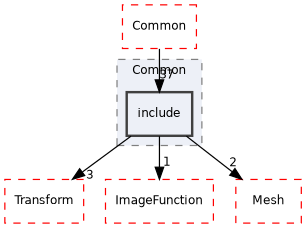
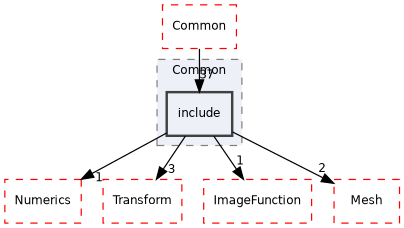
node "Numerics": added
